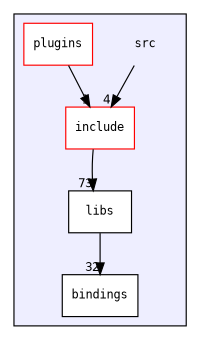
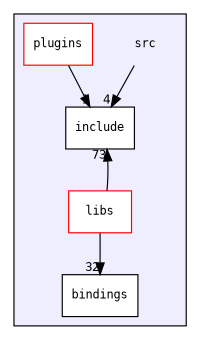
node "include": color red -> black
edge "include" -> "libs": reversed
node "libs": color black -> red
